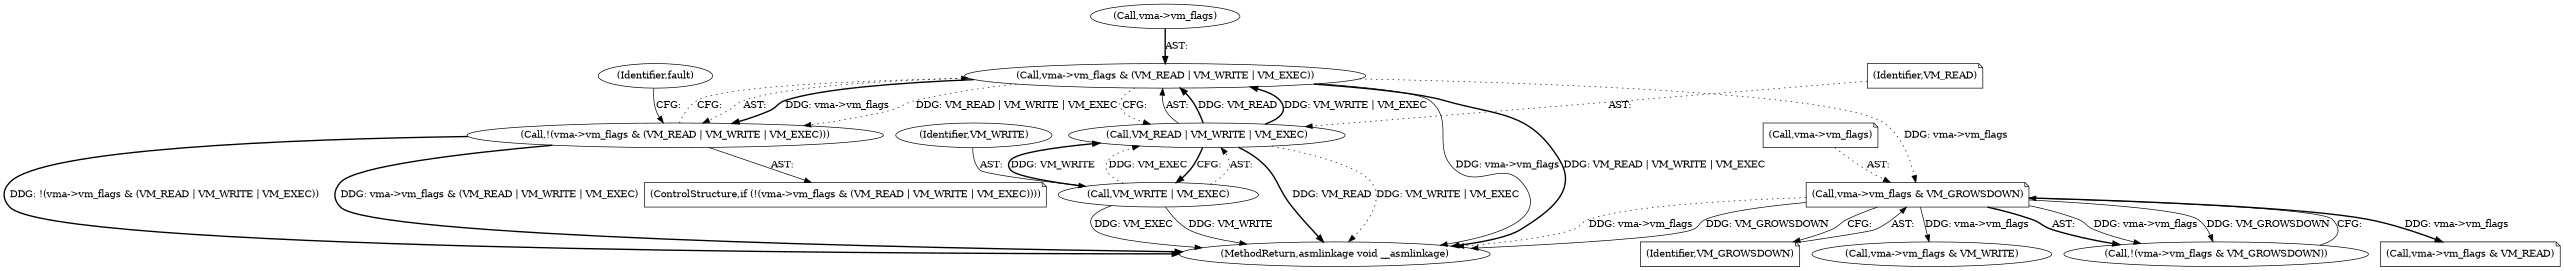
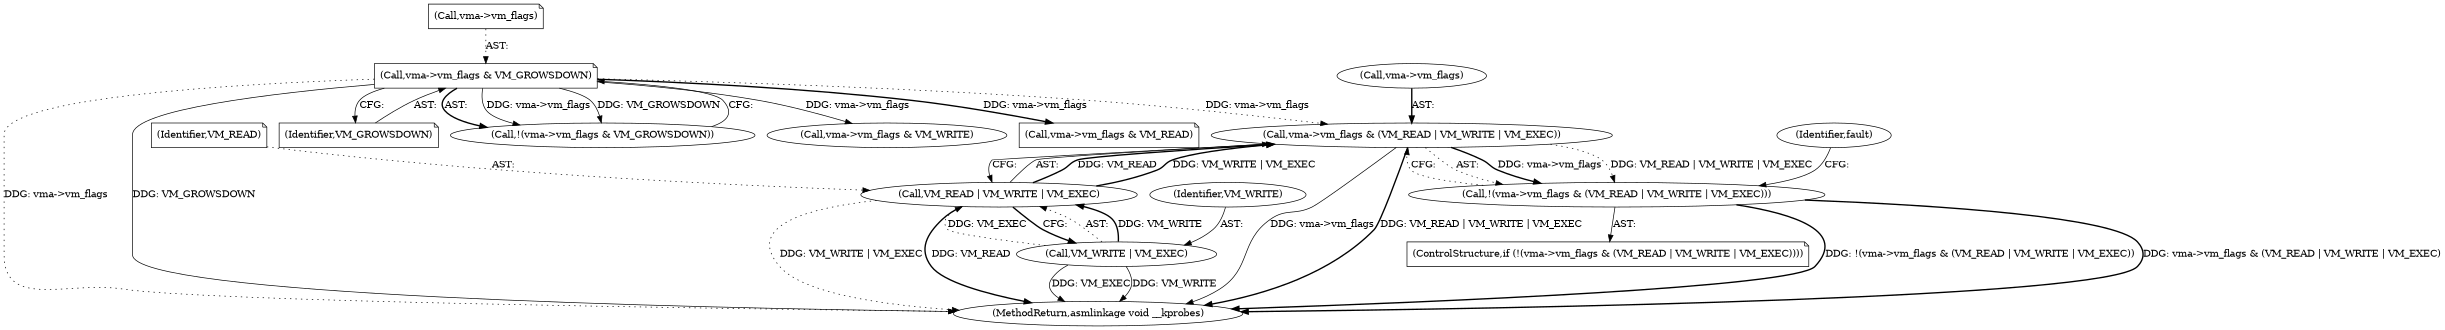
edge "(Call,vma->vm_flags & (VM_READ | VM_WRITE | VM_EXEC))" -> "(Call,vma->vm_flags & VM_GROWSDOWN)": reversed
edge "(Call,vma->vm_flags & (VM_READ | VM_WRITE | VM_EXEC))" -> "(Call,VM_READ | VM_WRITE | VM_EXEC)": style dotted -> solid
node "(MethodReturn,asmlinkage void __asmlinkage)": label "(MethodReturn,asmlinkage void __asmlinkage)" -> "(MethodReturn,asmlinkage void __kprobes)"
